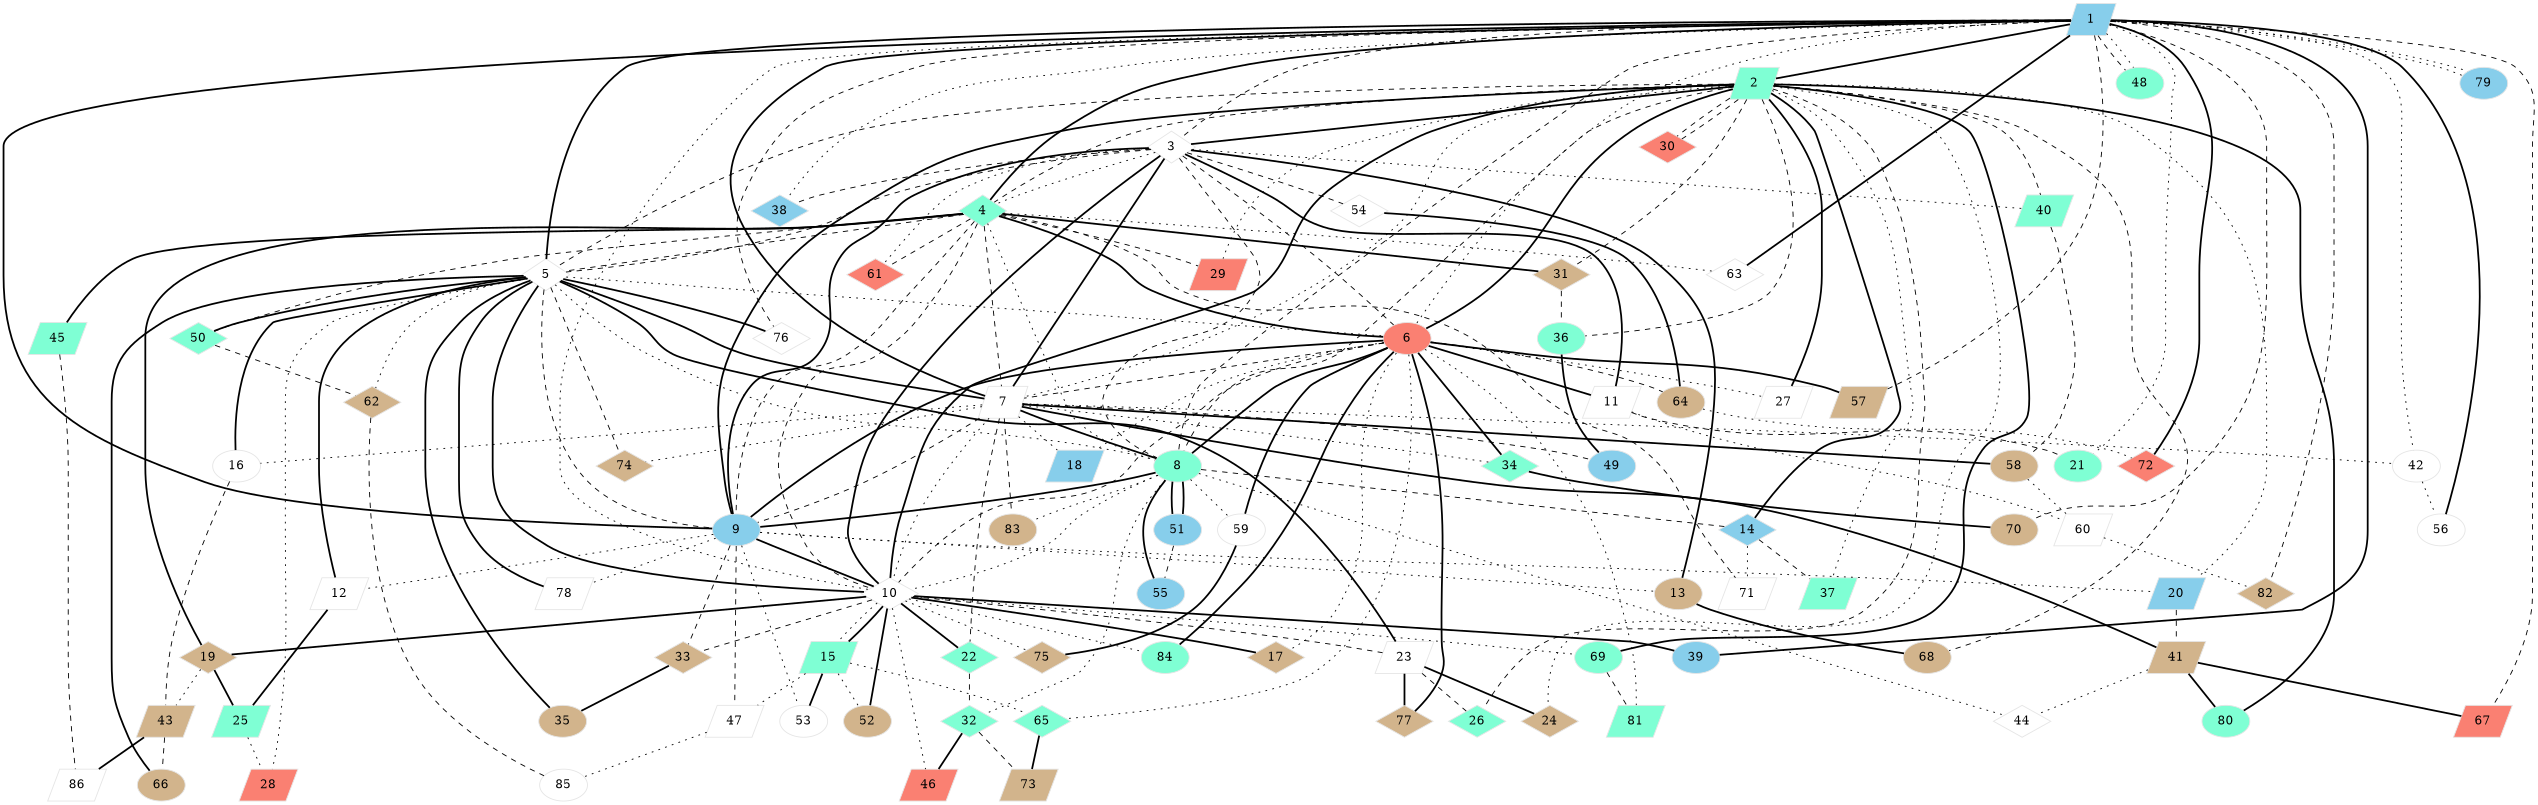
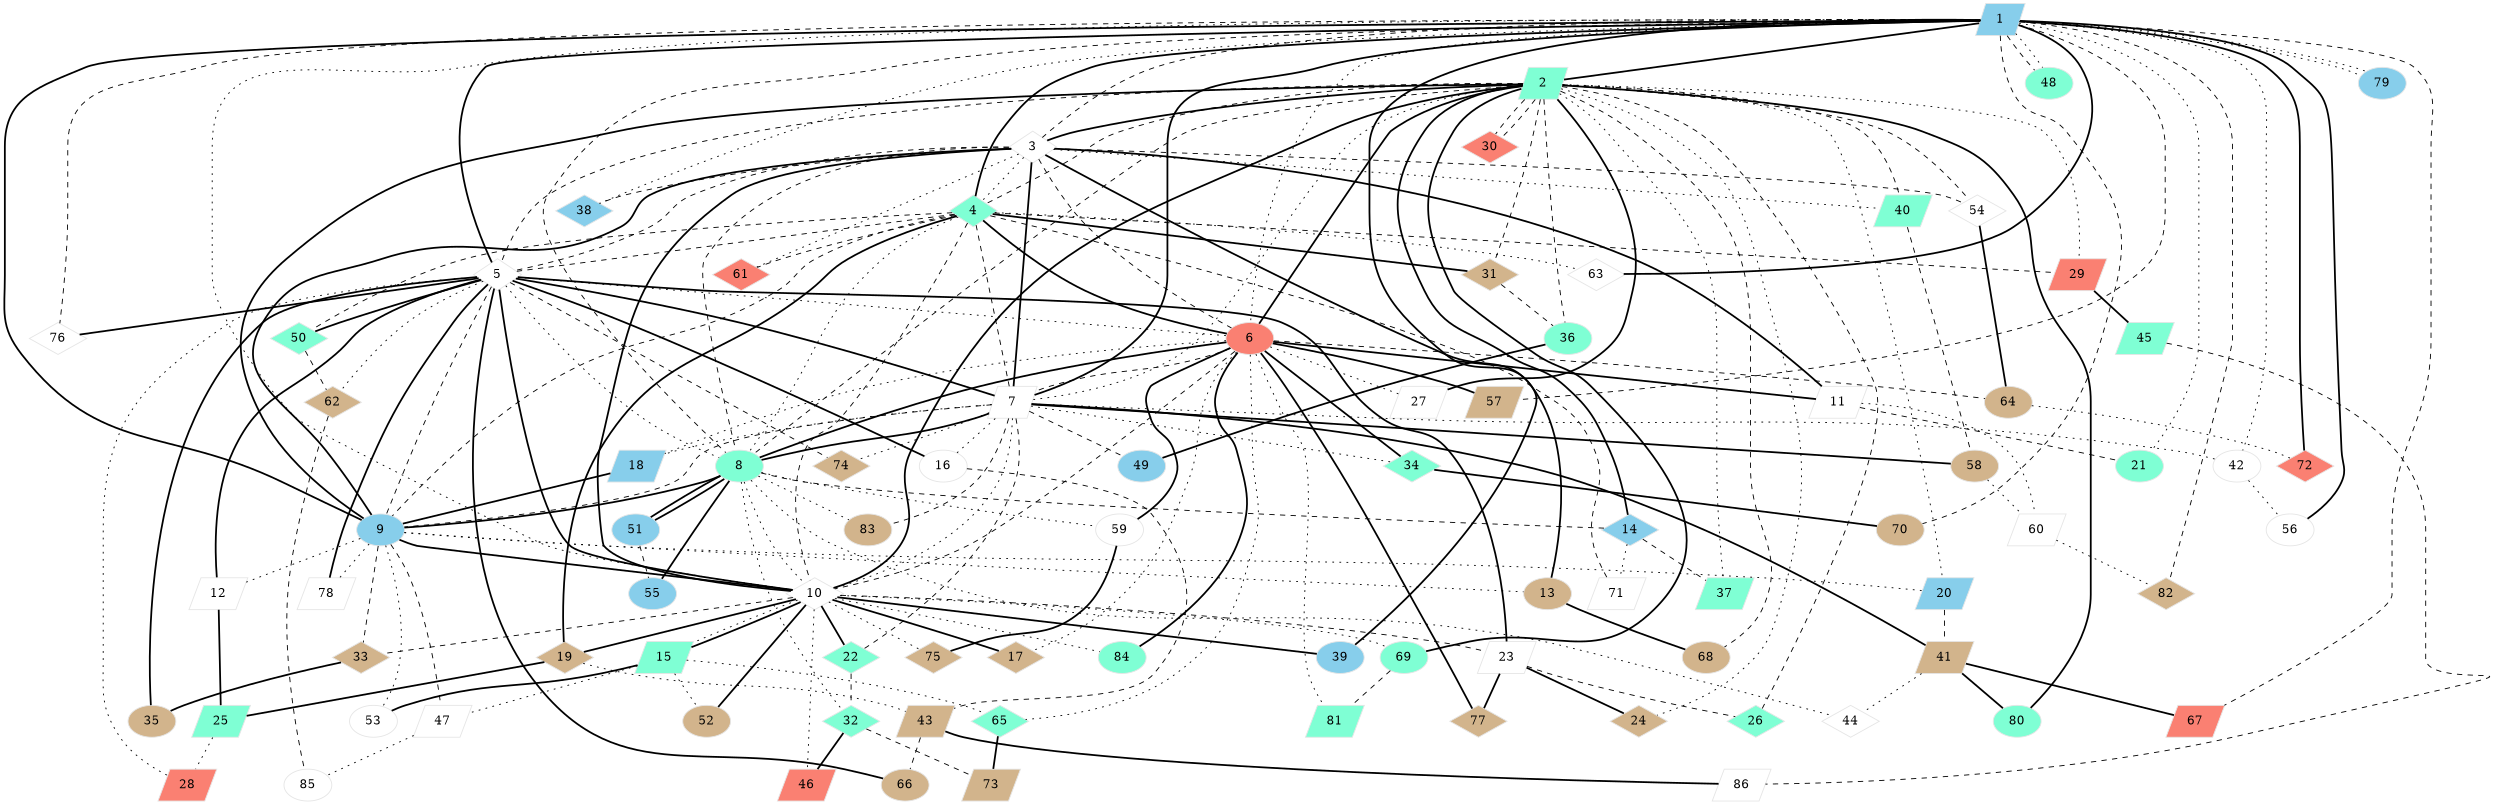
edge "2" -- "54": added
edge "4" -- "45": now "29" -- "45"
edge "6" -- "9": now "18" -- "9"
